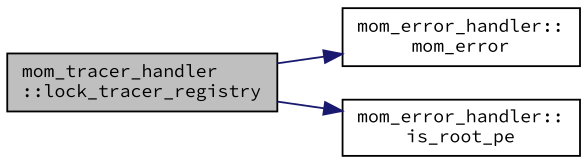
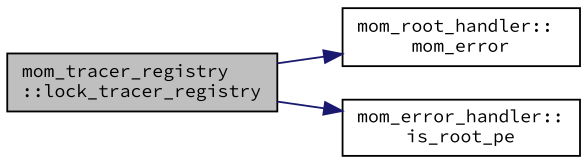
node "mom_error_handler:: mom_error": label "mom_error_handler:: mom_error" -> "mom_root_handler:: mom_error"
node "mom_tracer_handler ::lock_tracer_registry": label "mom_tracer_handler ::lock_tracer_registry" -> "mom_tracer_registry ::lock_tracer_registry"
